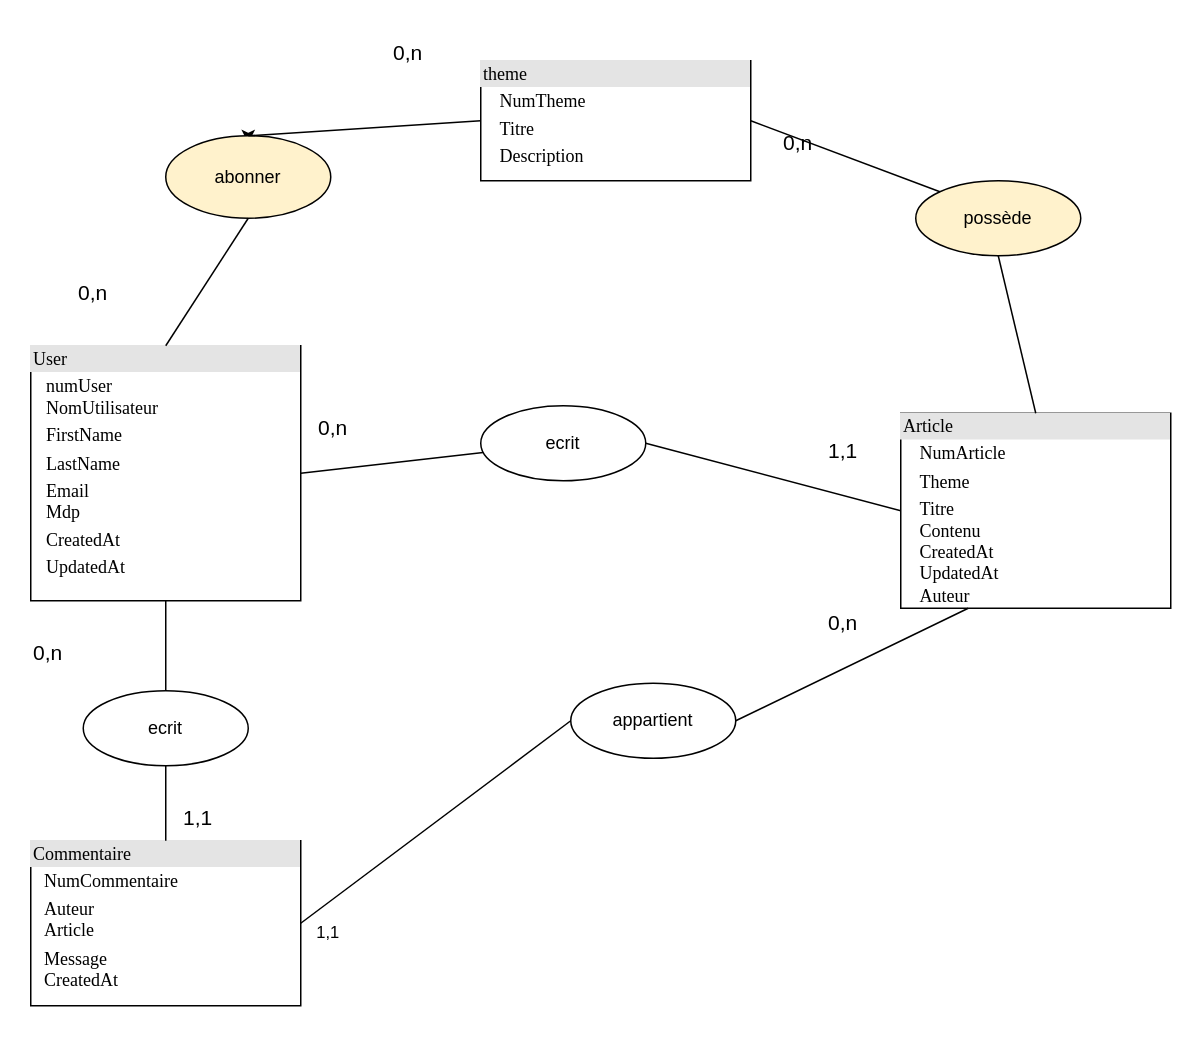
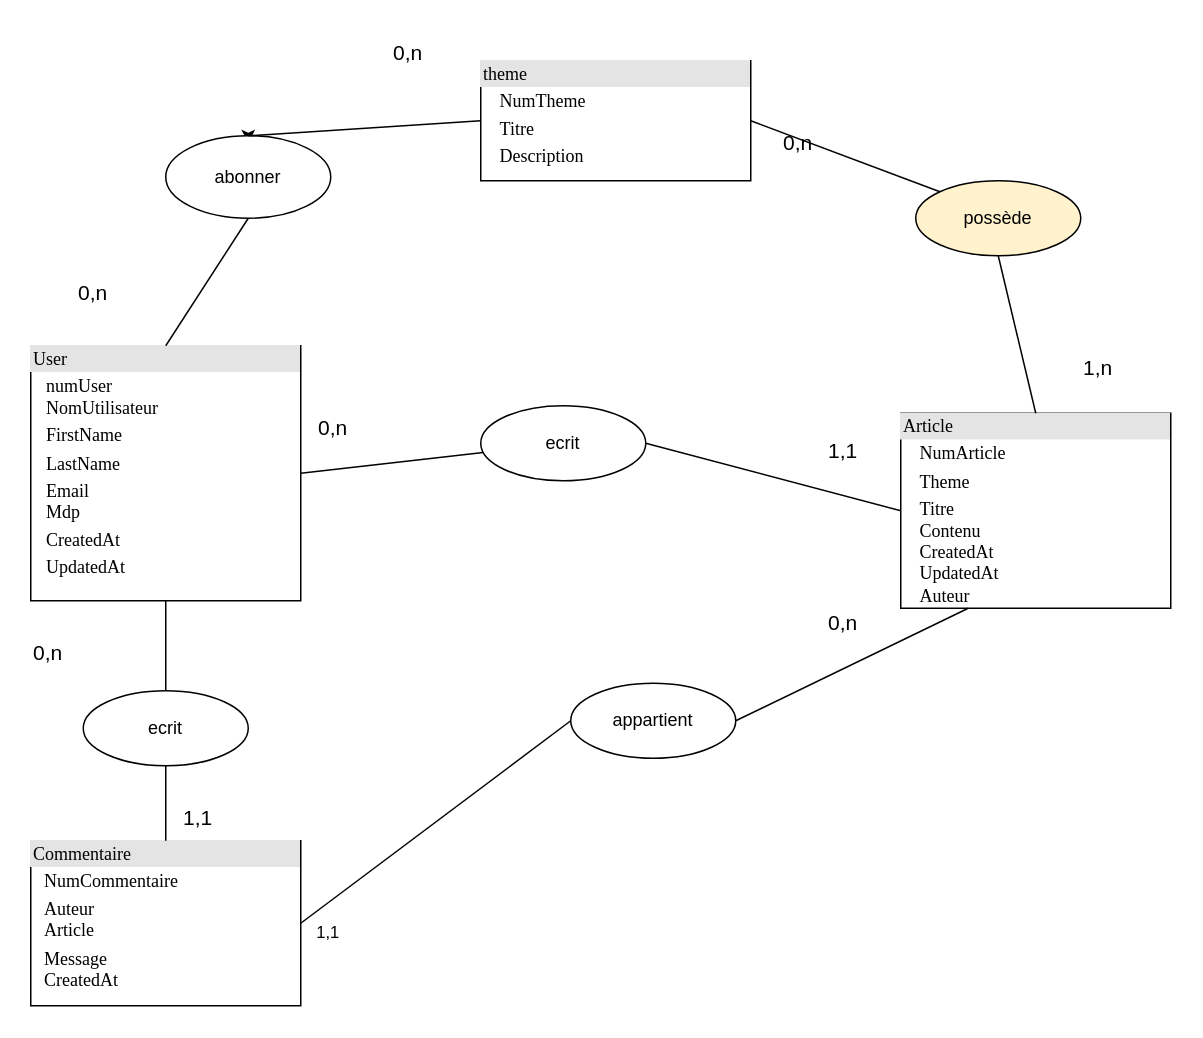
node "abonner": fillcolor #fff2cc -> #ffffff
node "1,n": added
